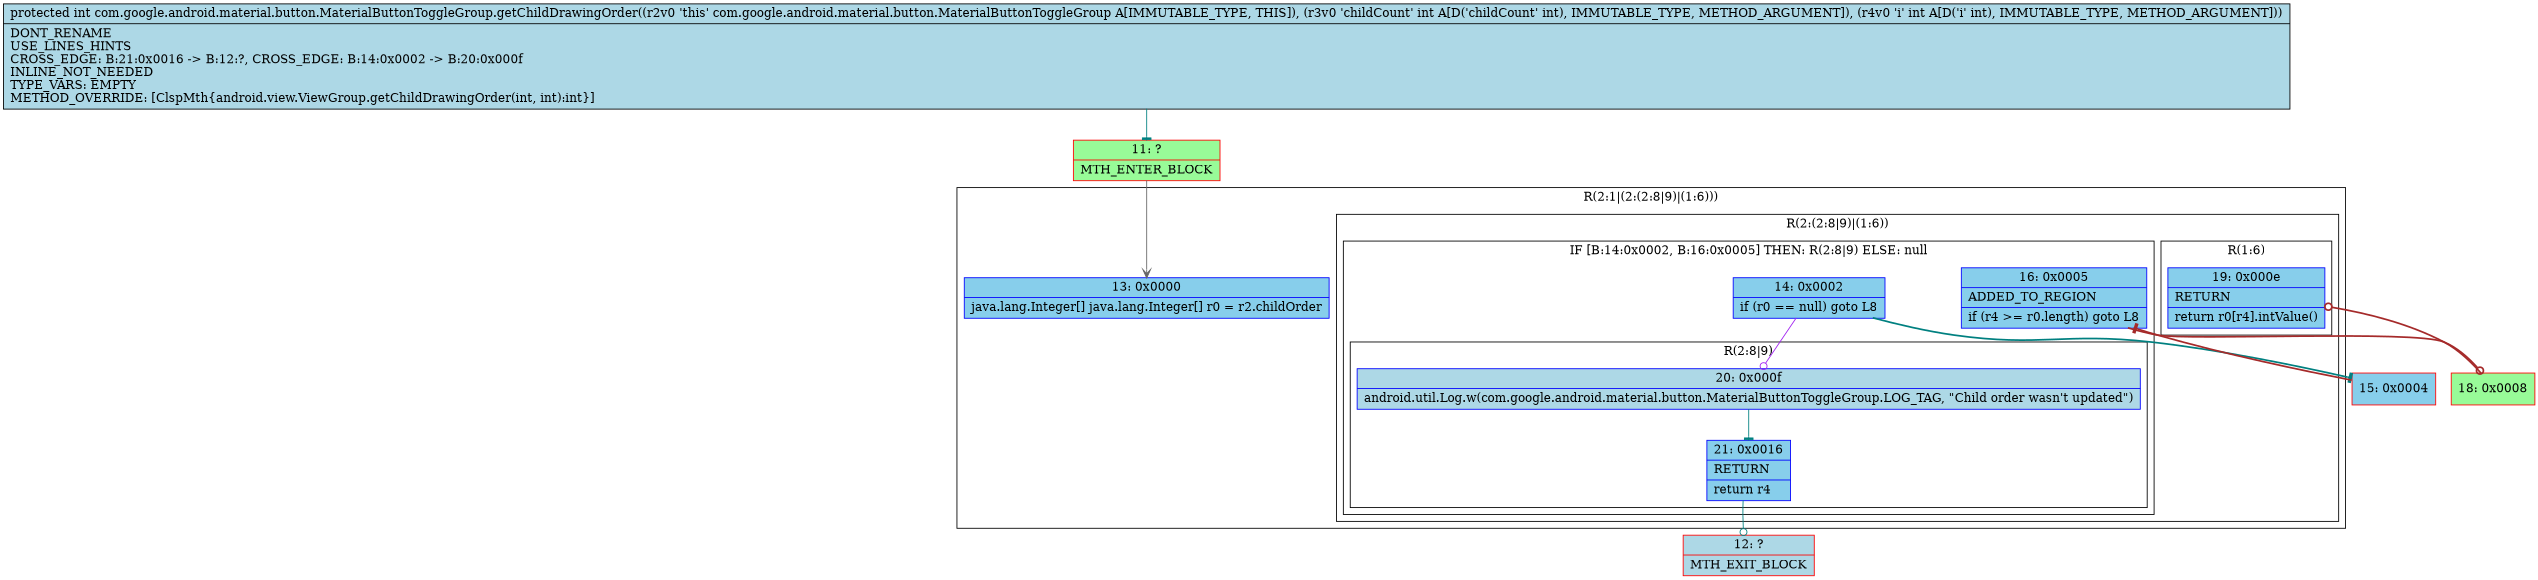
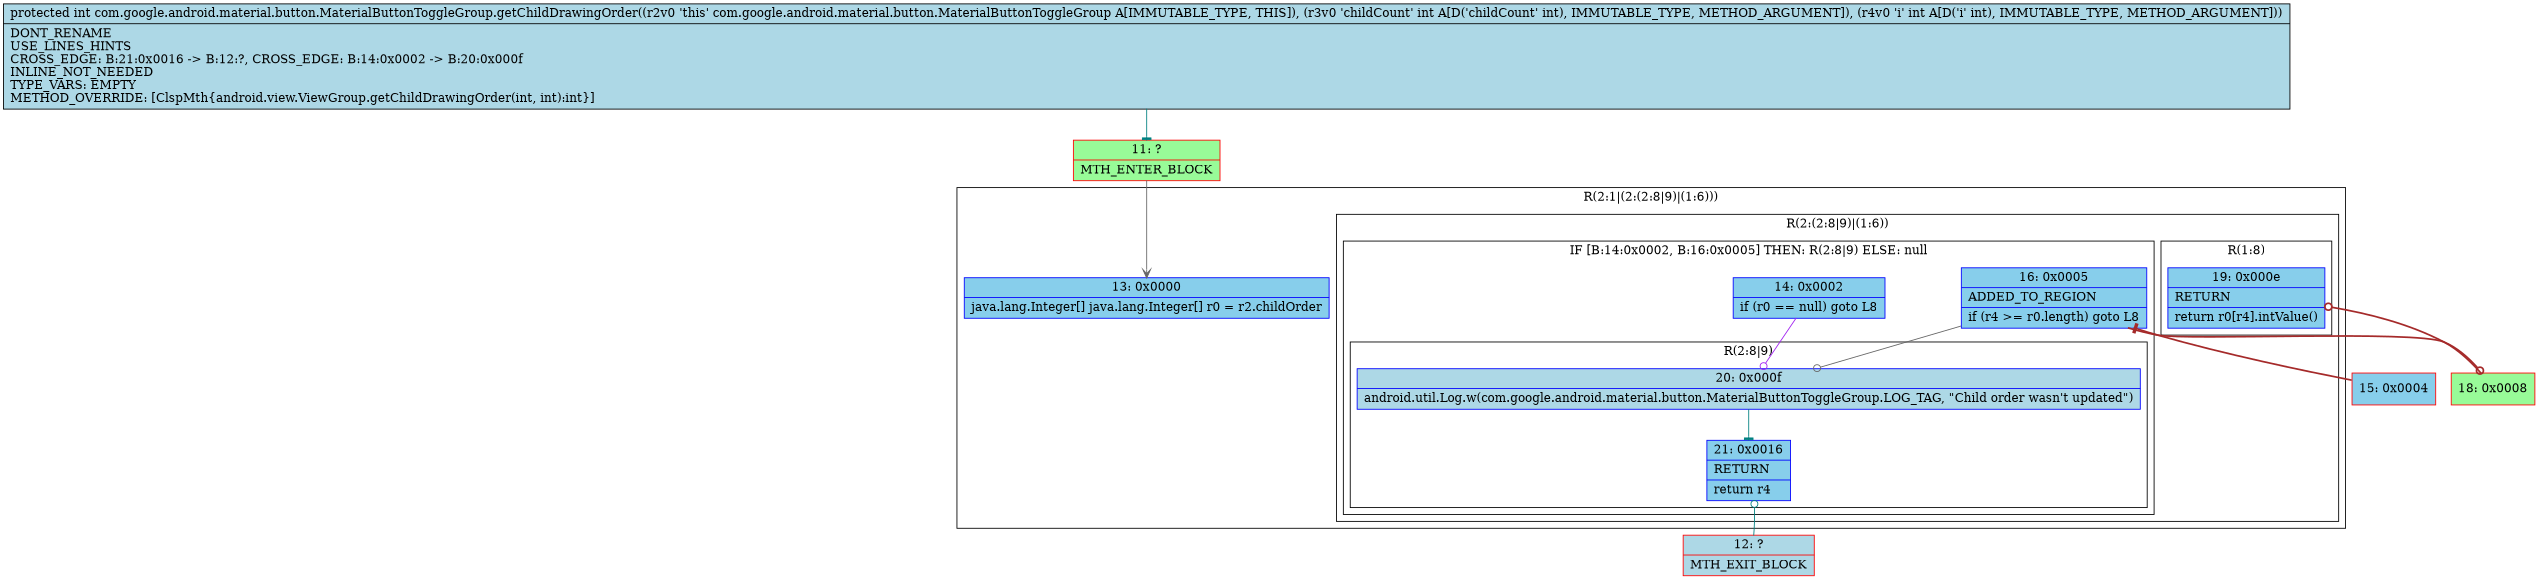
cluster "R(1:6)": label "R(1:6)" -> "R(1:8)"
edge "14: 0x0002" -> "15: 0x0004": removed
edge "16: 0x0005" -> "20: 0x000f": added
edge "21: 0x0016" -> "12: ?": reversed
